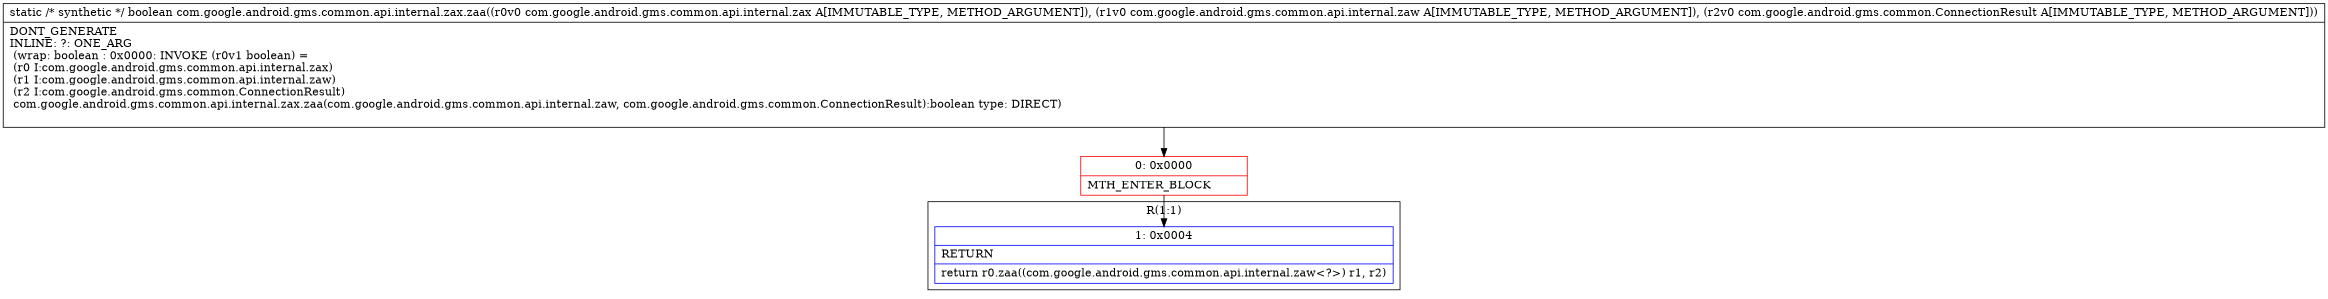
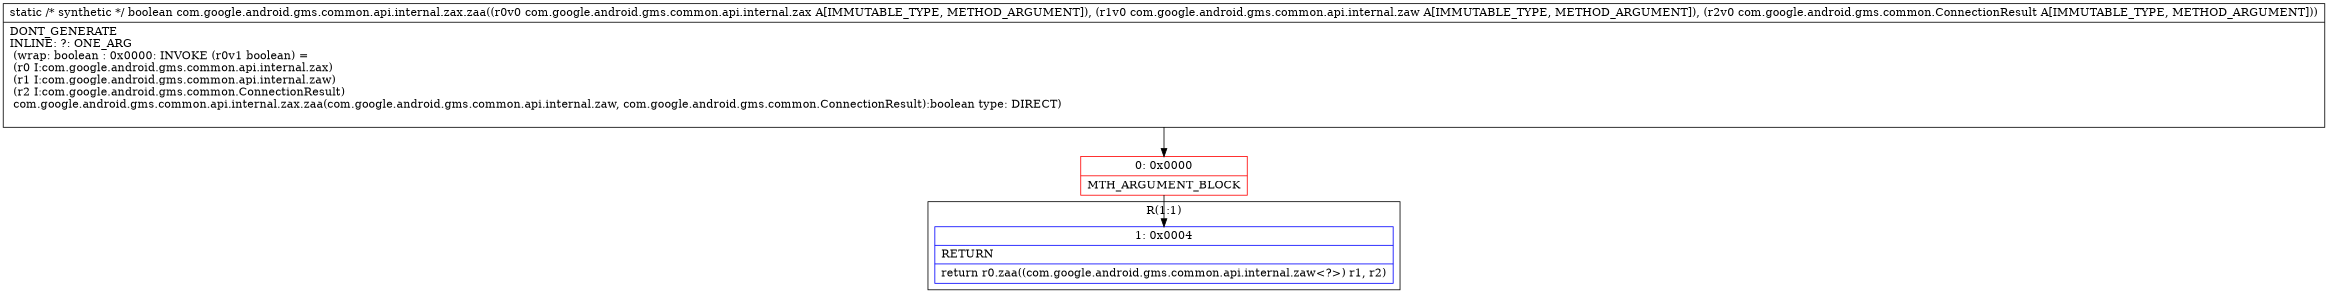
node "0: 0x0000": text "MTH_ENTER_BLOCK" -> "MTH_ARGUMENT_BLOCK"
